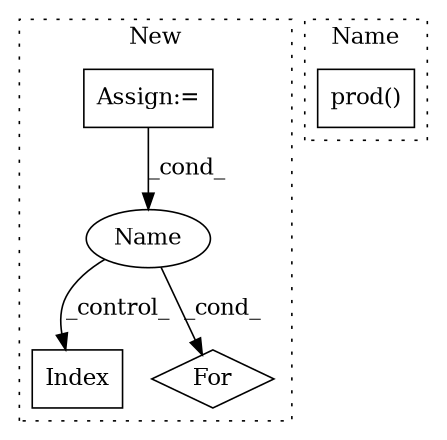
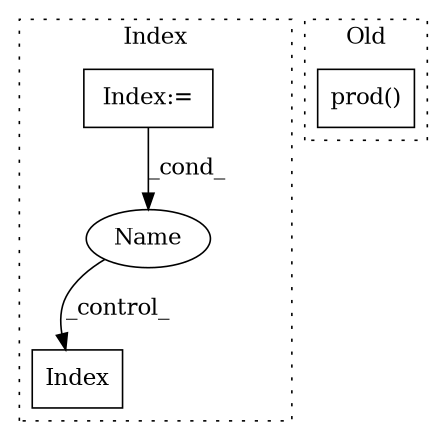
cluster "New": label "New" -> "Index"
cluster "Name": label "Name" -> "Old"
node "Assign:=": label "Assign:=" -> "Index:="
node "For": removed
